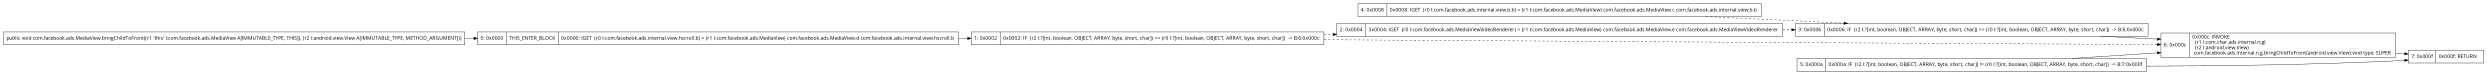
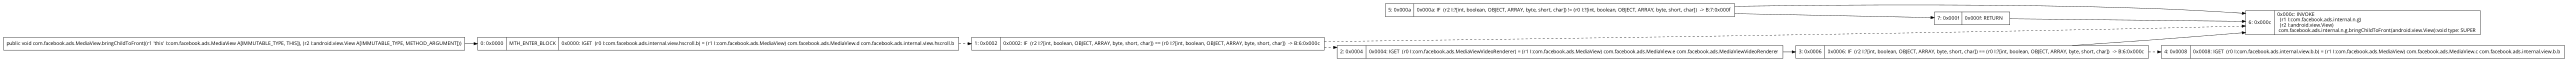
edge "4: 0x0008" -> "3: 0x0006": reversed
edge "2: 0x0004" -> "3: 0x0006": style dashed -> solid
node "0: 0x0000": text "THIS_ENTER_BLOCK" -> "MTH_ENTER_BLOCK"
edge "0: 0x0000" -> "1: 0x0002": style solid -> dashed
node "6: 0x000c": text "(r1 I:com.char.ads.internal.n.g)" -> "(r1 I:com.facebook.ads.internal.n.g)"
edge "6: 0x000c" -> "7: 0x000f": reversed
